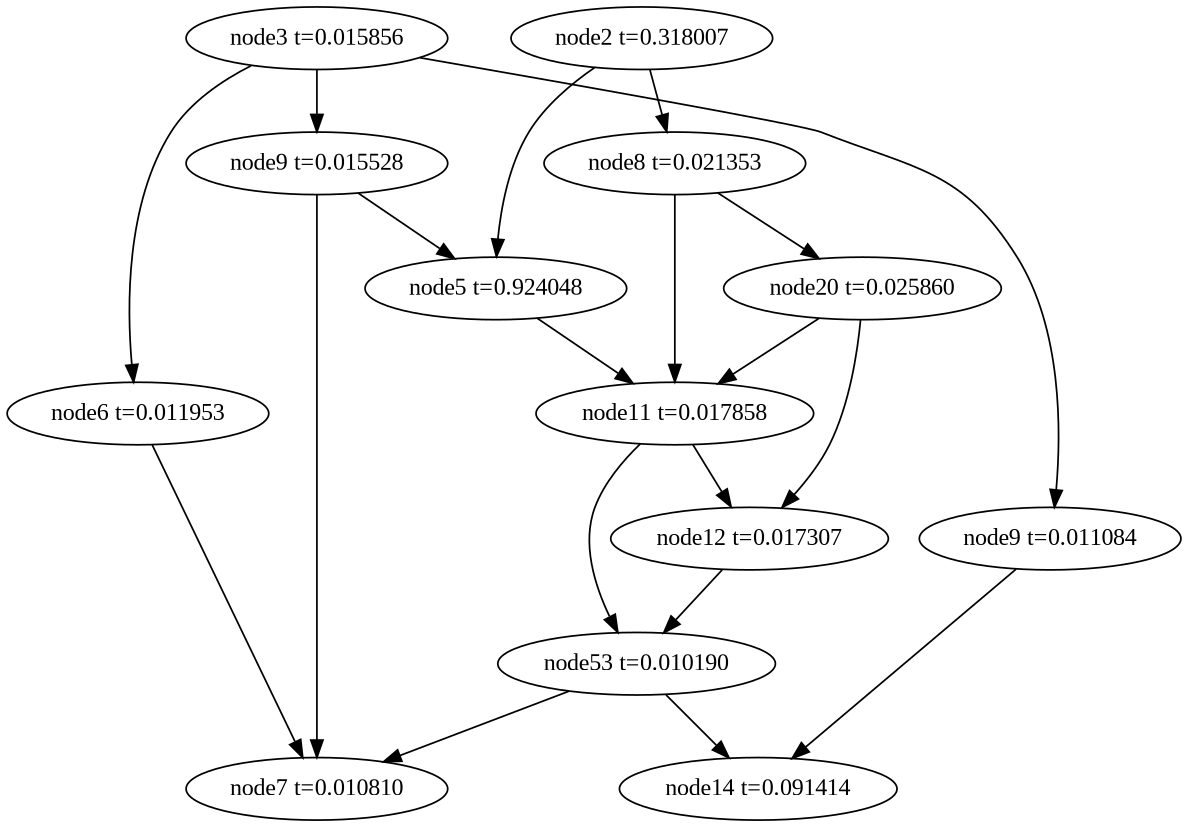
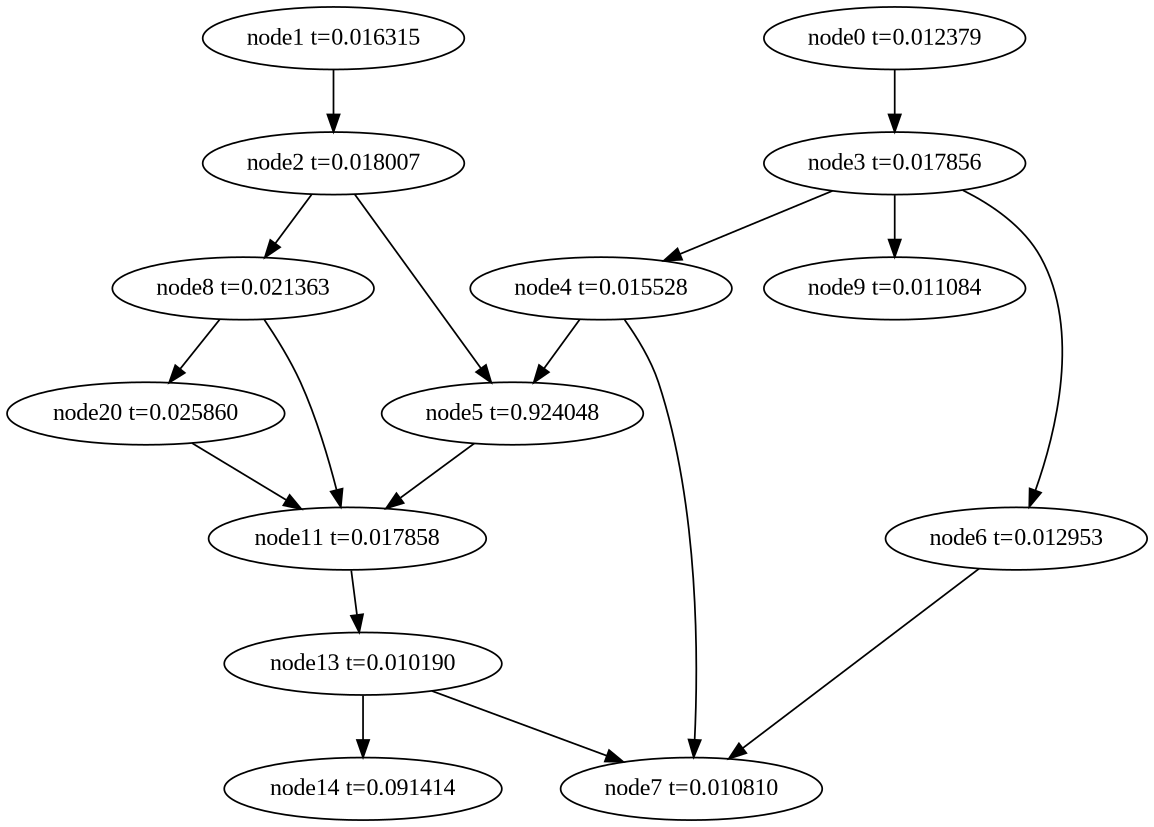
node "node3 t=0.015856": label "node3 t=0.015856" -> "node3 t=0.017856"
node "node1 t=0.016315": added
node "node2 t=0.318007": label "node2 t=0.318007" -> "node2 t=0.018007"
node "node0 t=0.012379": added
node "node9 t=0.015528": label "node9 t=0.015528" -> "node4 t=0.015528"
node "node8 t=0.021353": label "node8 t=0.021353" -> "node8 t=0.021363"
node "node6 t=0.011953": label "node6 t=0.011953" -> "node6 t=0.012953"
node "node12 t=0.017307": removed
edge "node9 t=0.011084" -> "node14 t=0.091414": removed
node "node53 t=0.010190": label "node53 t=0.010190" -> "node13 t=0.010190"
